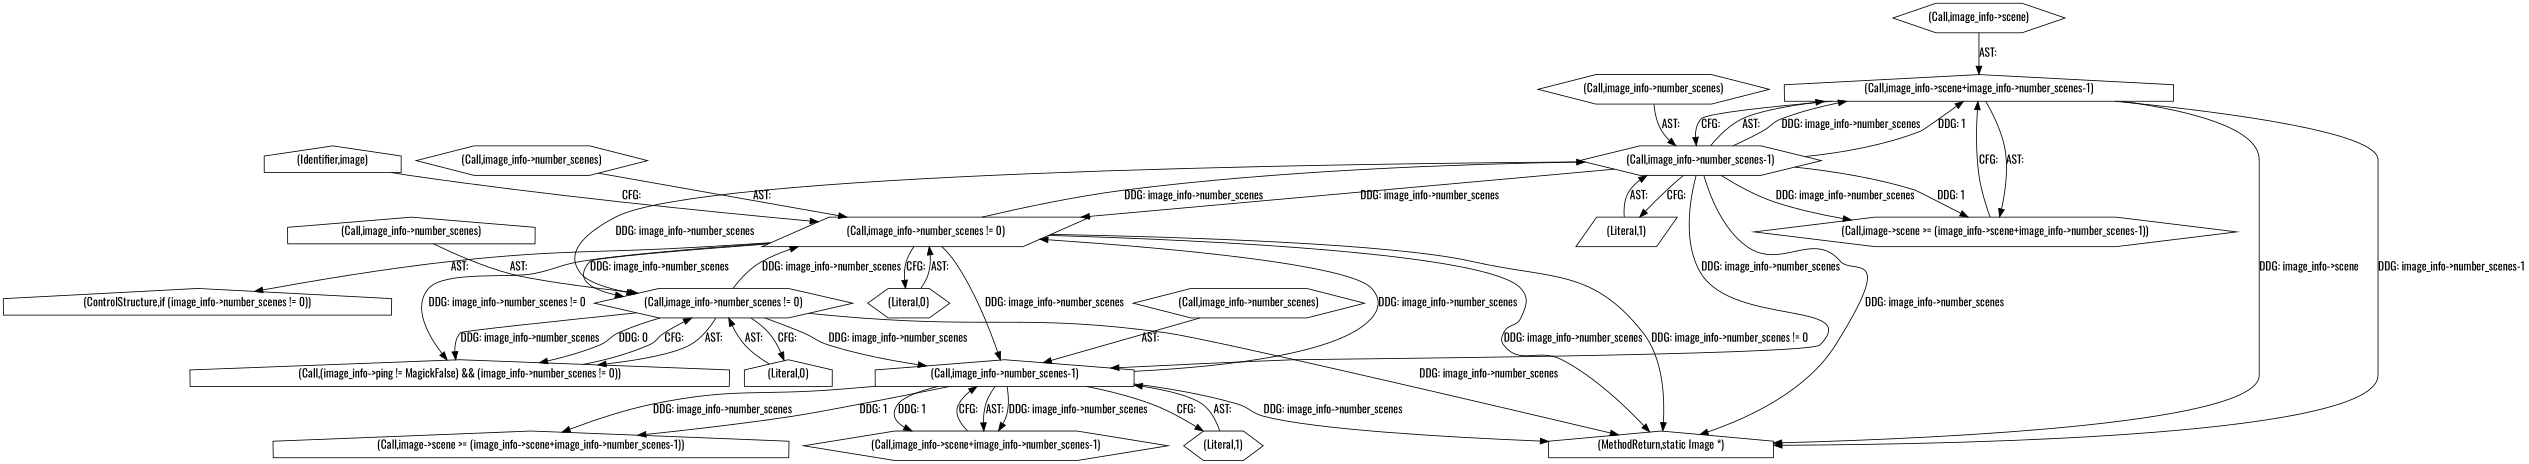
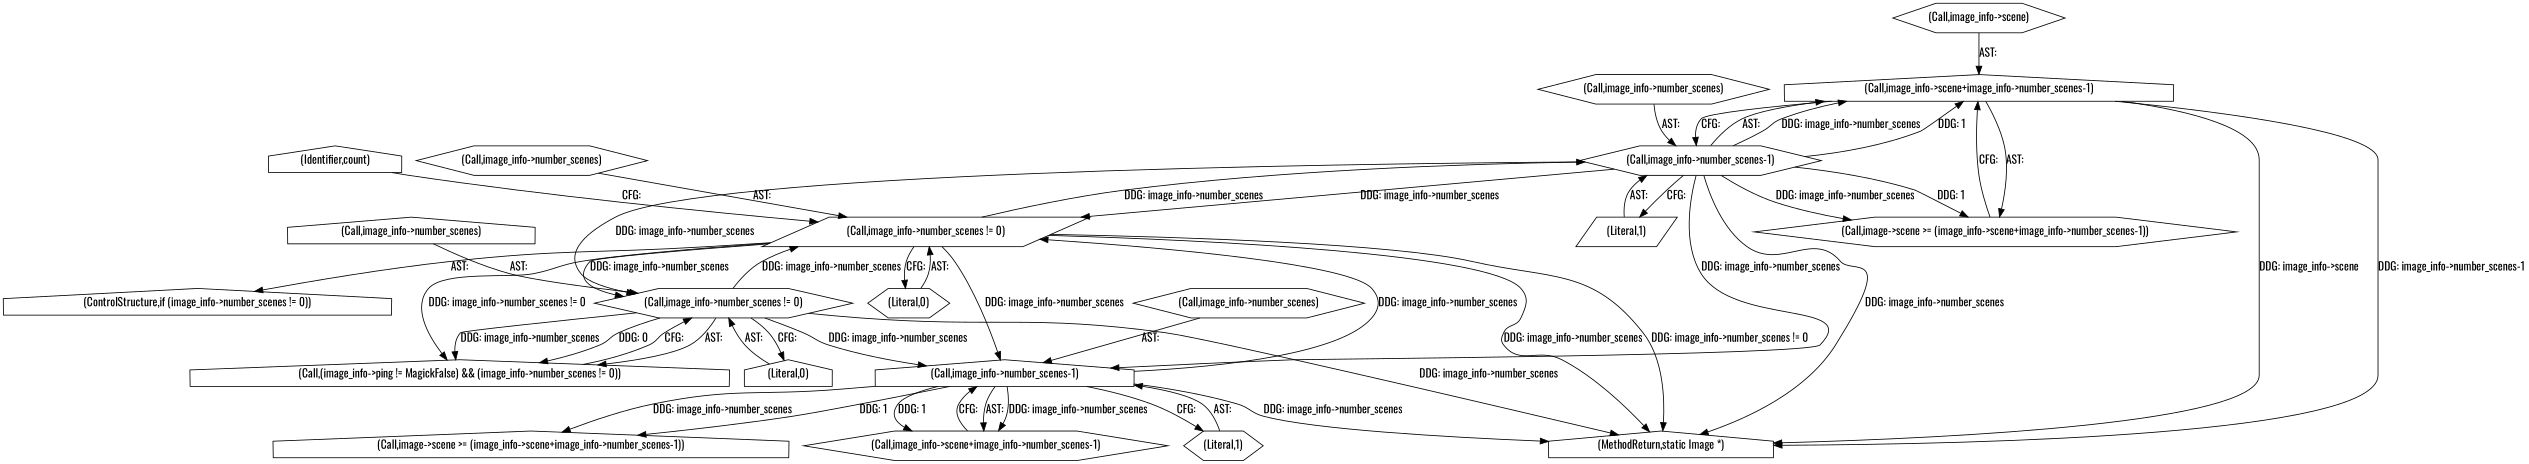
node "(Identifier,image)": label "(Identifier,image)" -> "(Identifier,count)"
